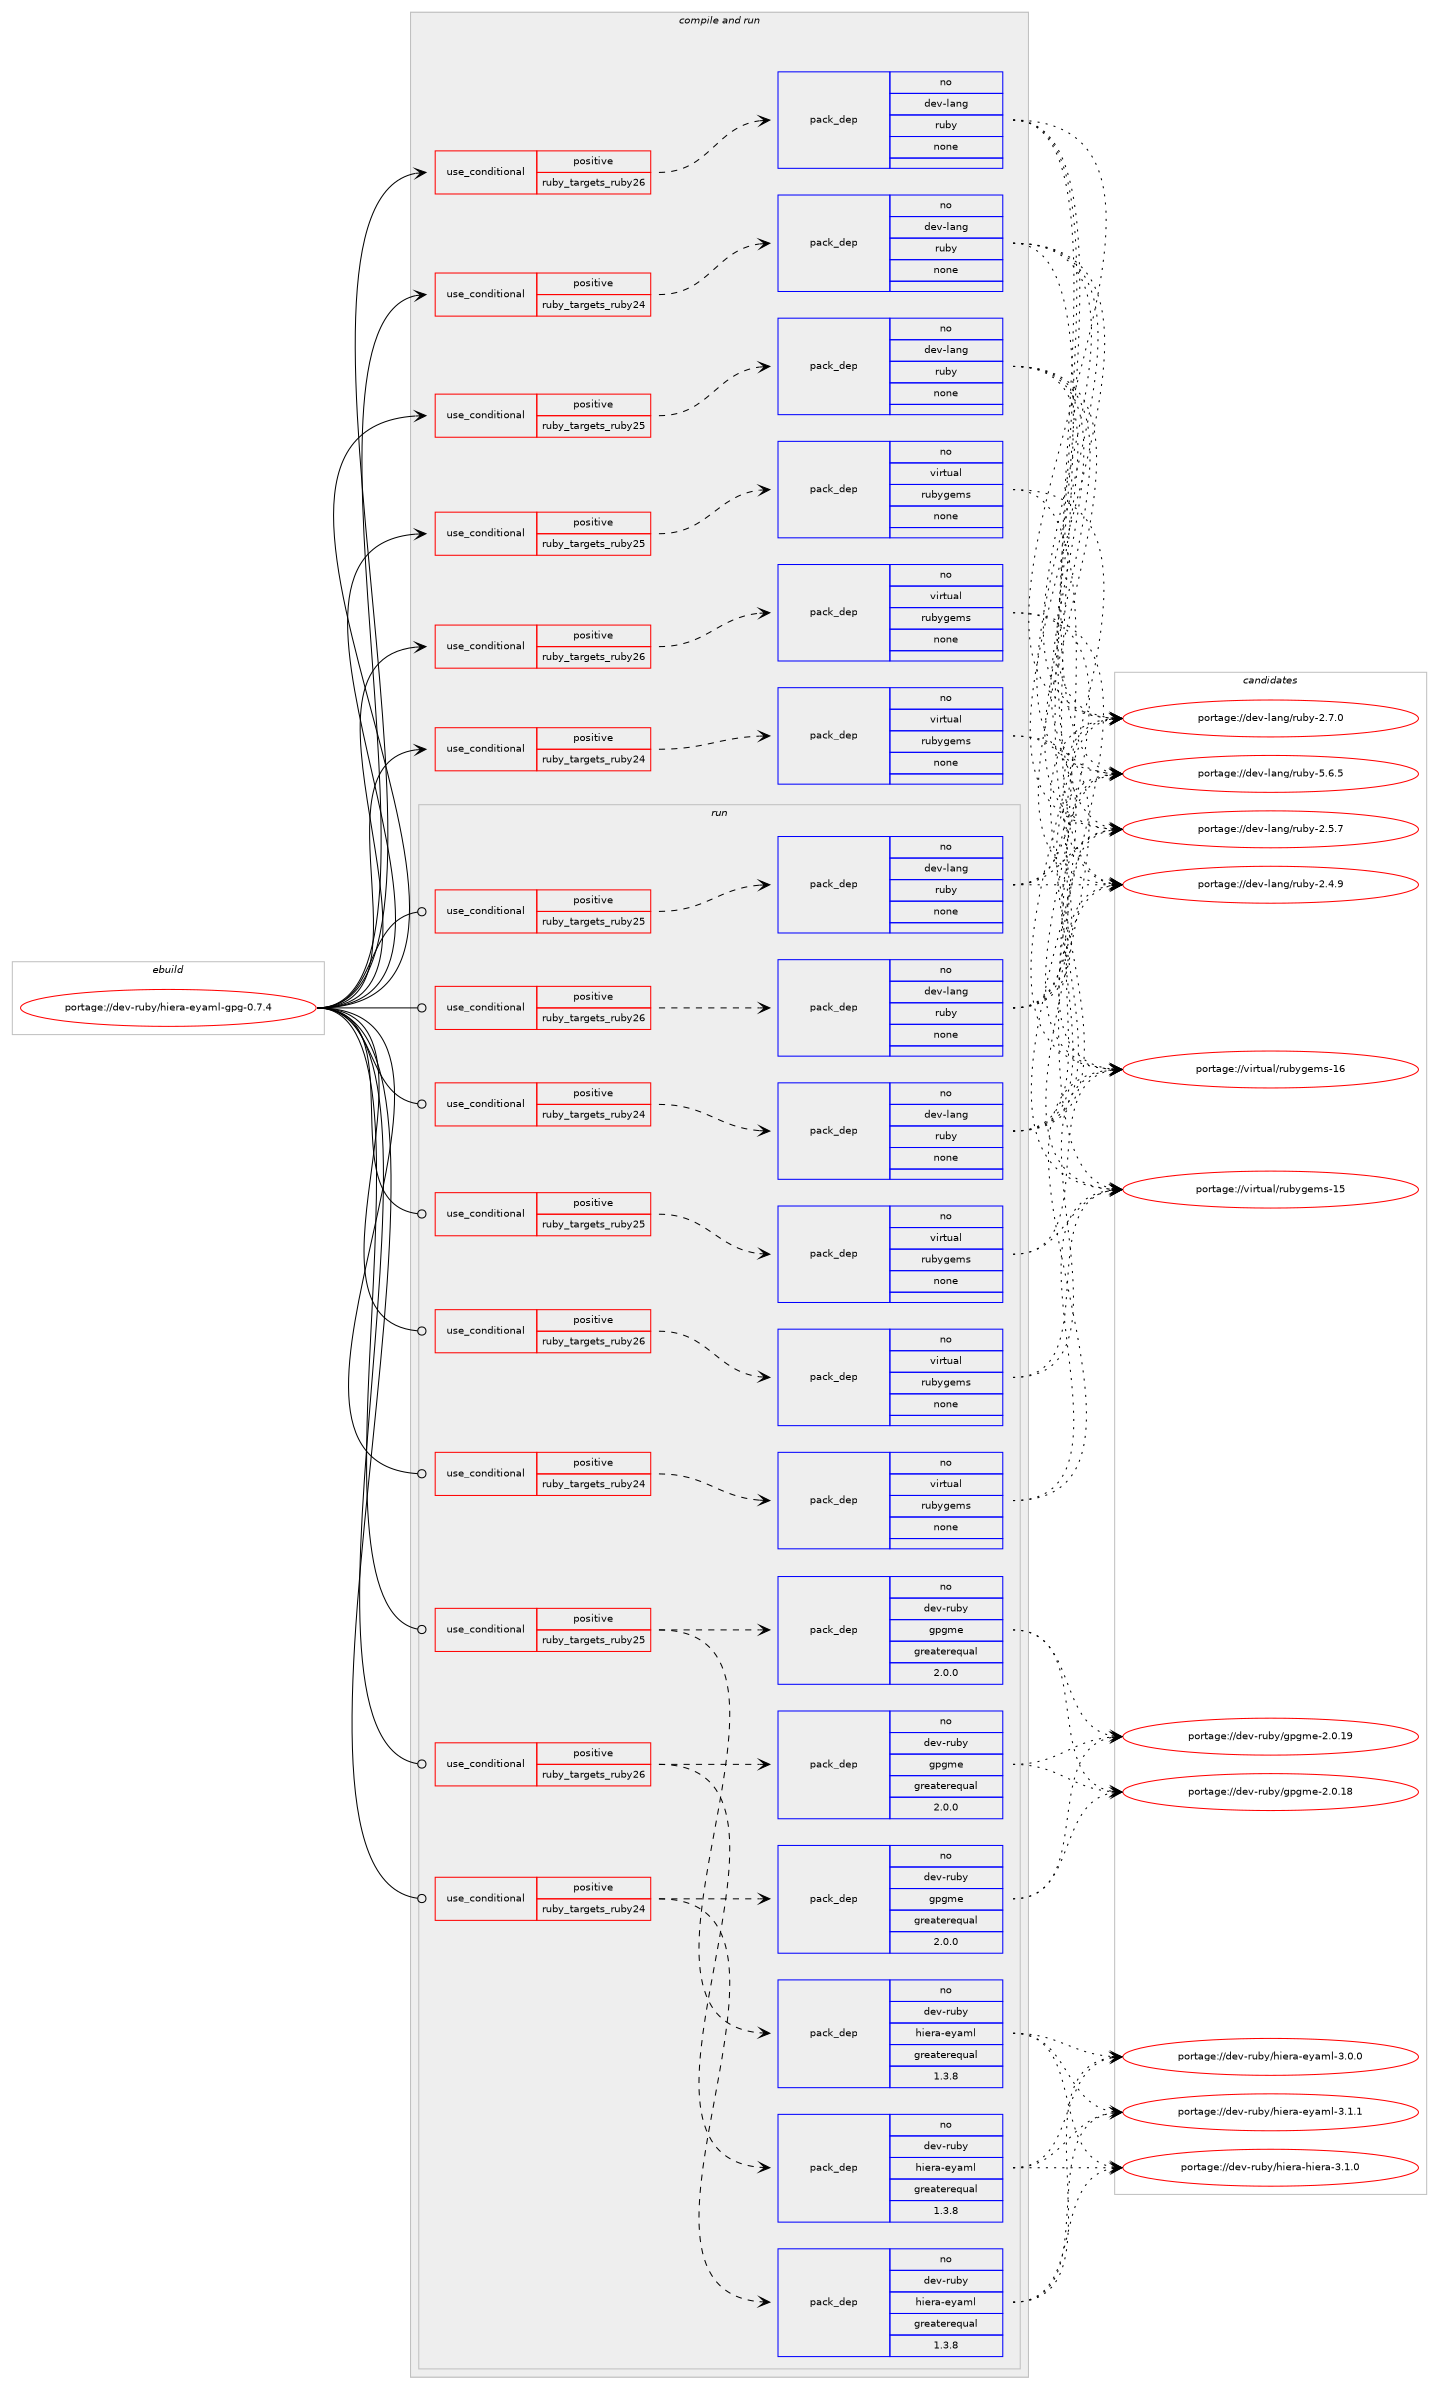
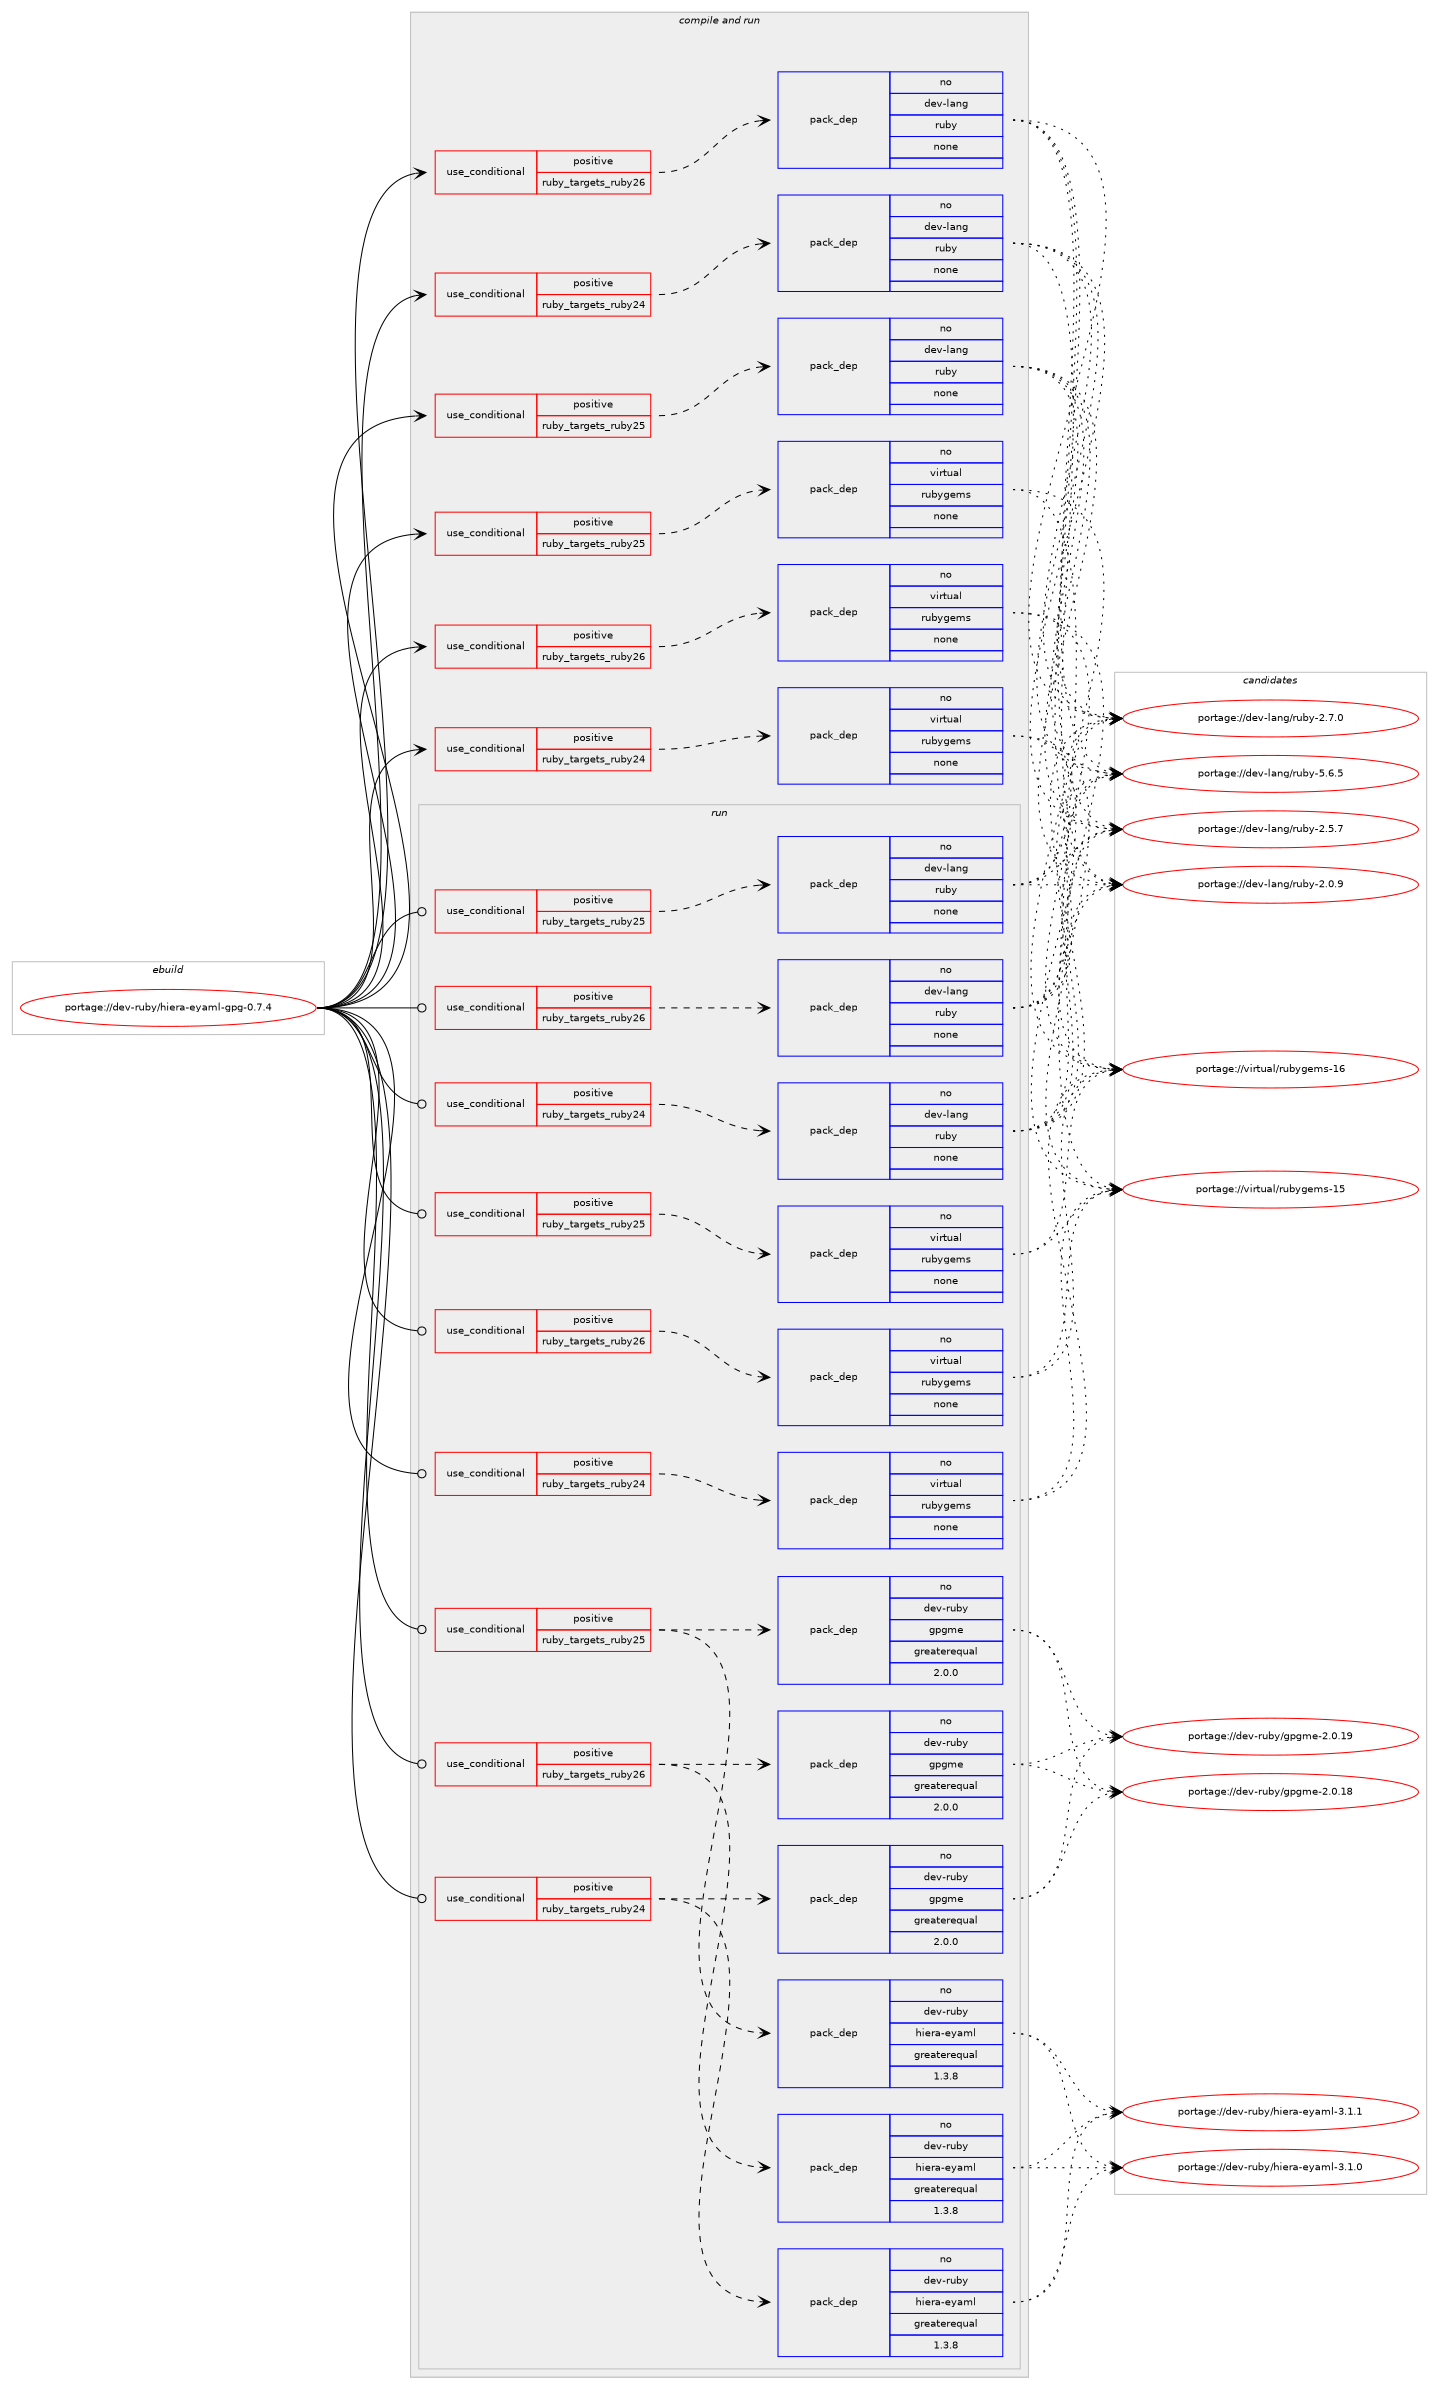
node "portage://dev-lang/ruby-2.4.9": label "portage://dev-lang/ruby-2.4.9" -> "portage://dev-lang/ruby-2.0.9"
node "portage://dev-ruby/hiera-eyaml-3.0.0": removed
node "portage://dev-ruby/hiera-hiera-3.1.0": label "portage://dev-ruby/hiera-hiera-3.1.0" -> "portage://dev-ruby/hiera-eyaml-3.1.0"
